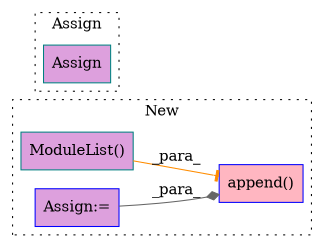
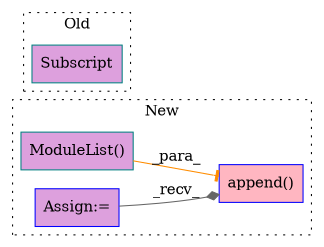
cluster "Assign": label "Assign" -> "Old"
node "Assign": label "Assign" -> "Subscript"
edge "Assign:=" -> "append()": label "_para_" -> "_recv_"
